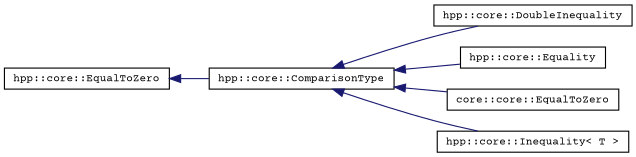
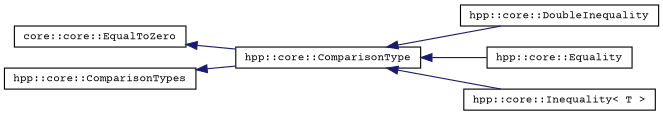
node "hpp::core::EqualToZero": label "hpp::core::EqualToZero" -> "hpp::core::ComparisonTypes"
edge "core::core::EqualToZero" -> "hpp::core::ComparisonType": reversed
